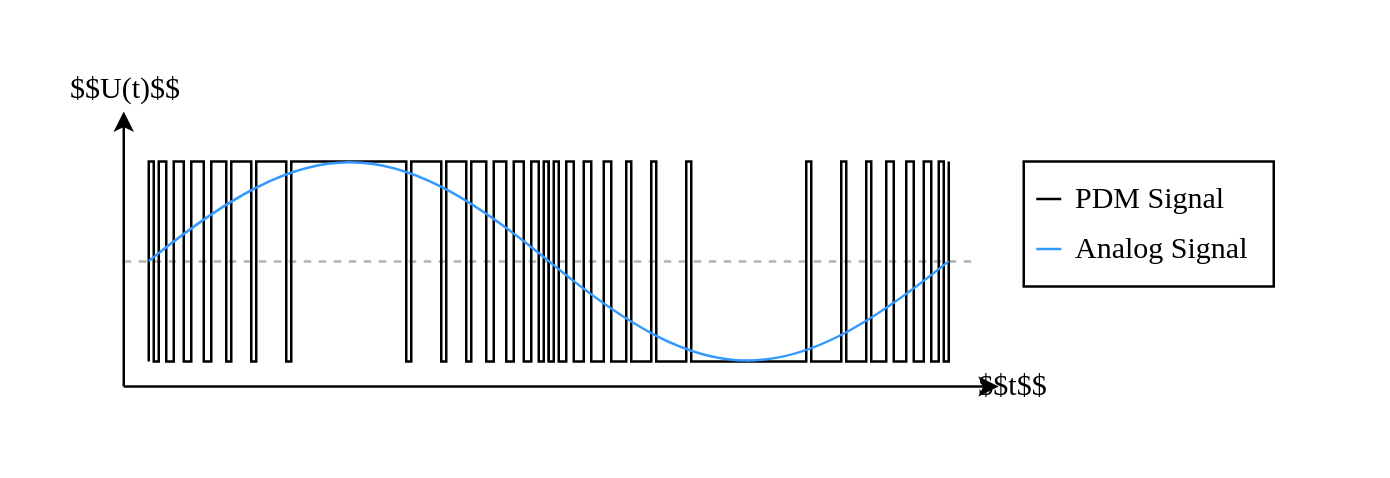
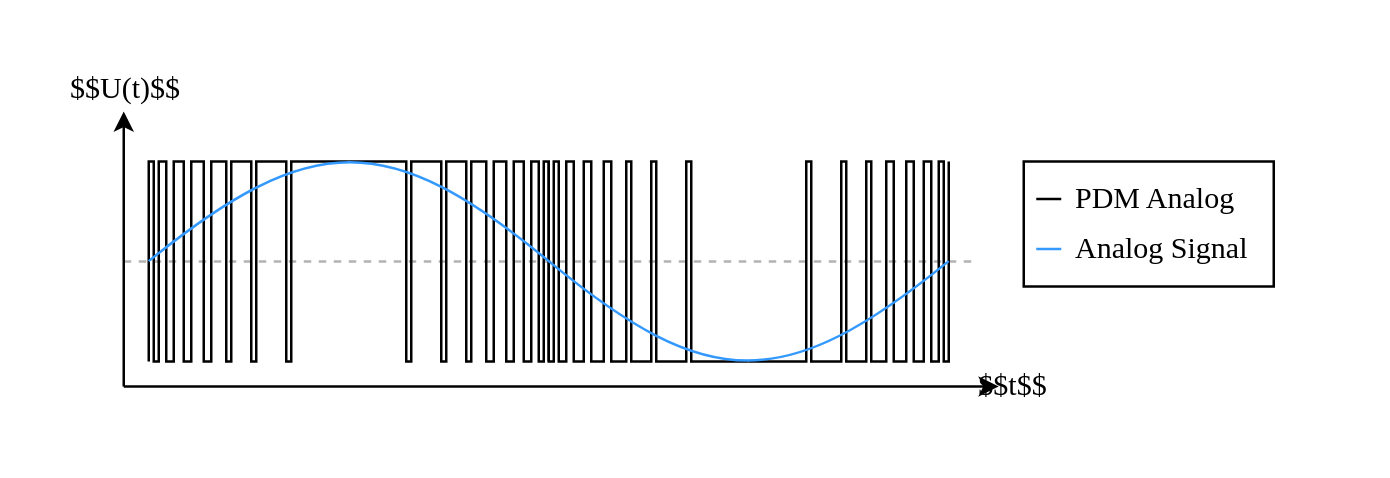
node "PDM Signal": label "PDM Signal" -> "PDM Analog"
